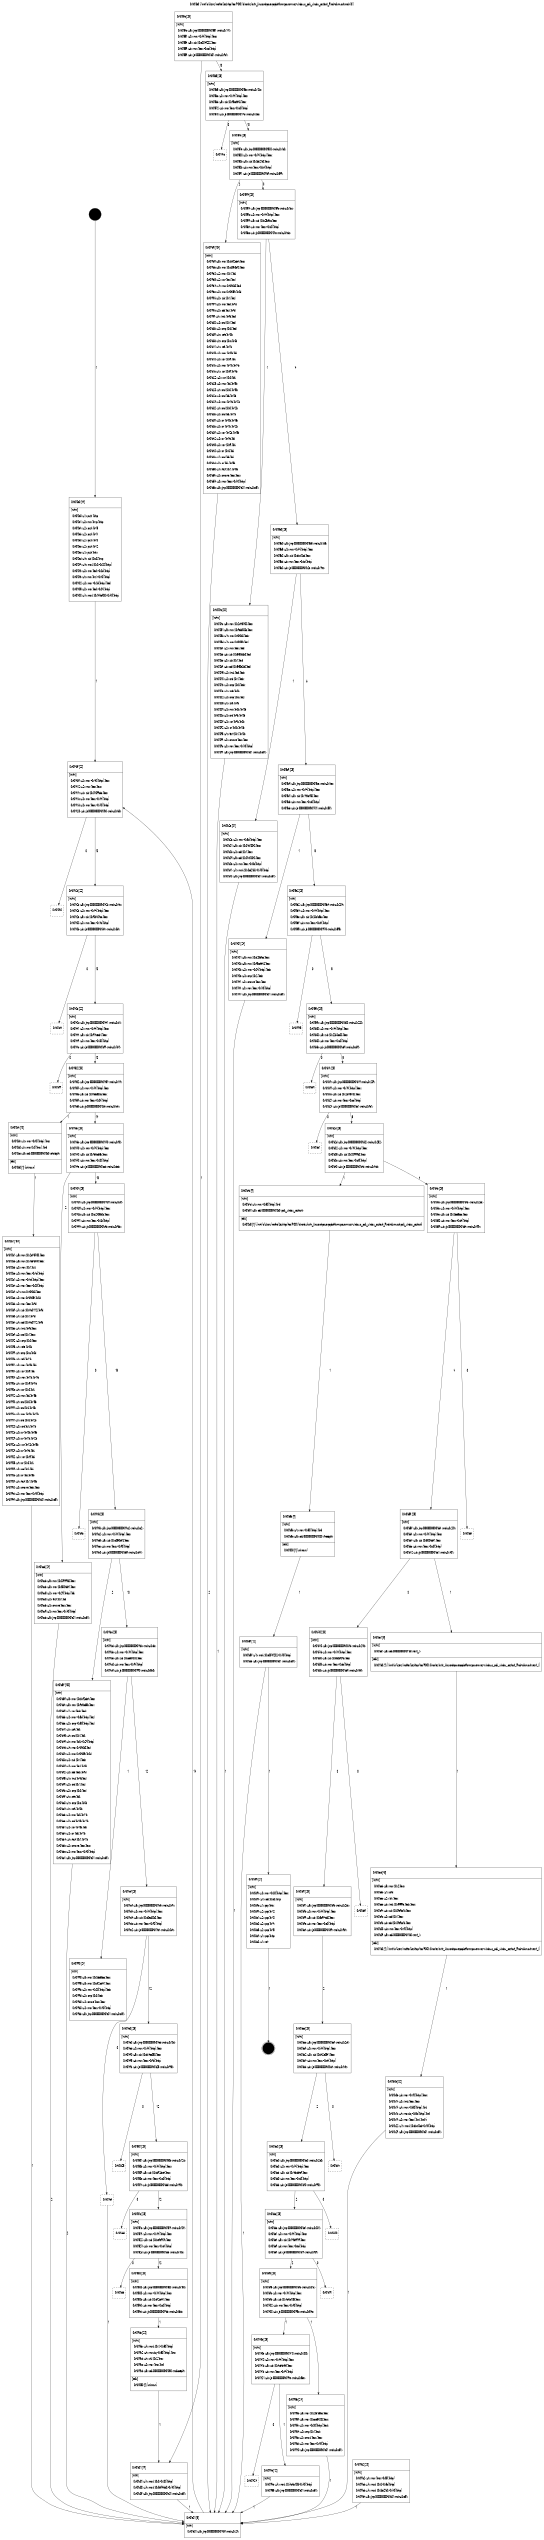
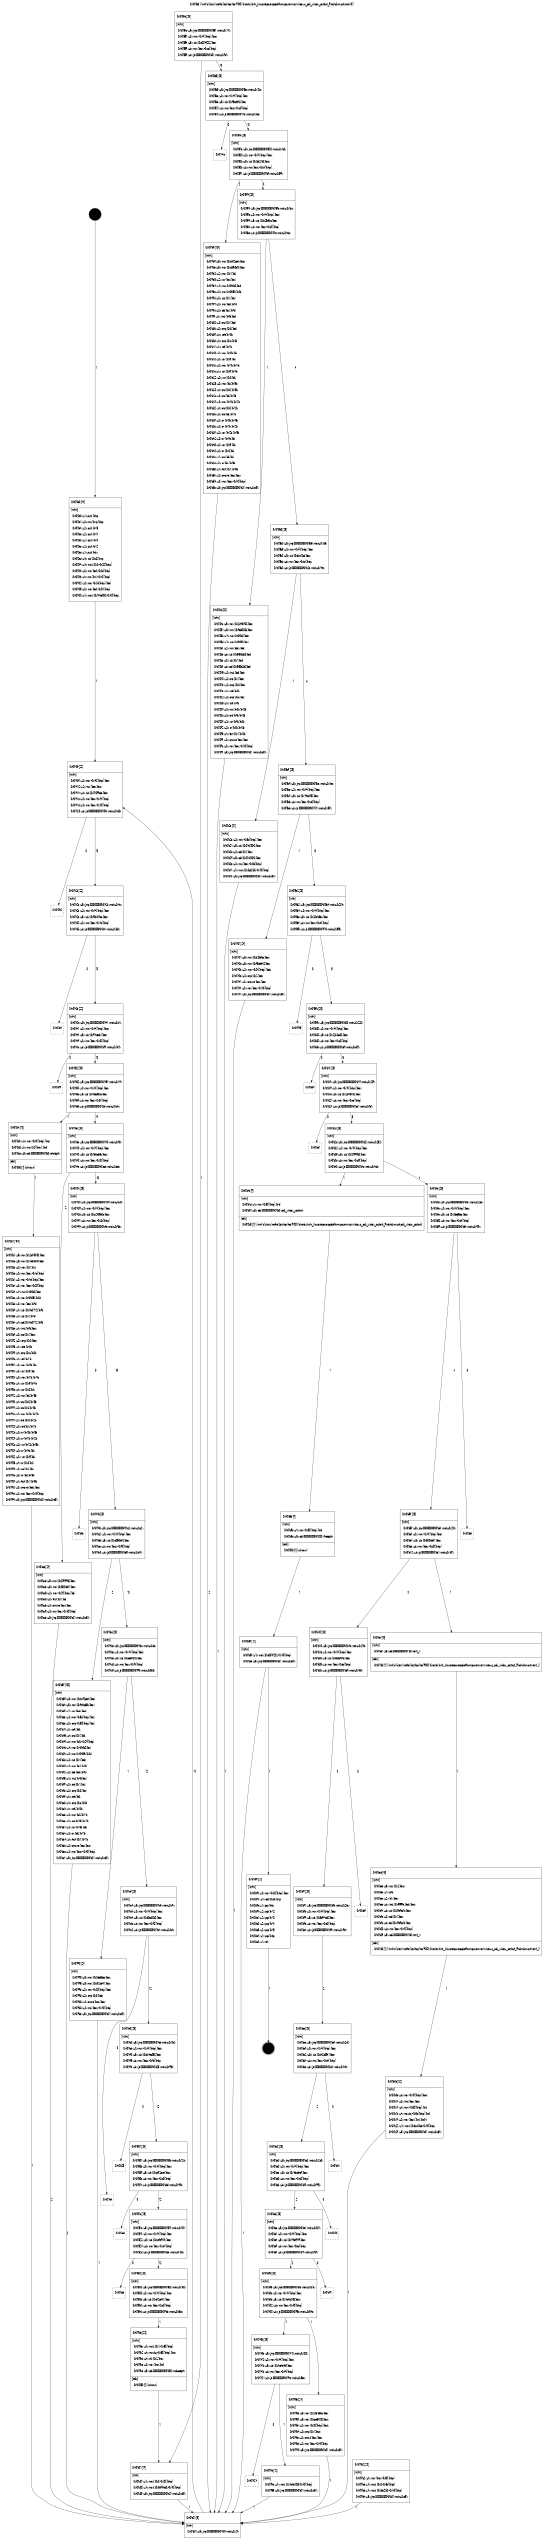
edge "0x4017a4" -> "0x401e31 [5]": now "0x401990 [27]" -> "0x401e31 [5]"
